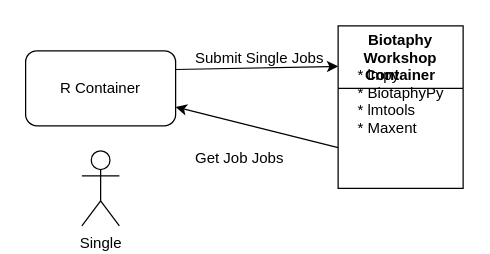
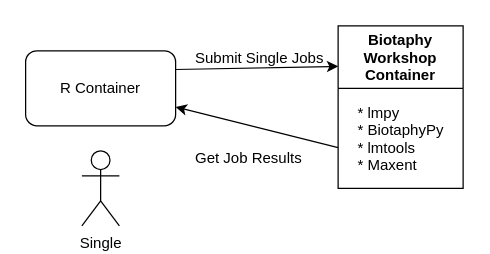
node "* lmpy * BiotaphyPy * lmtools * Maxent": moved (401, 101) -> (401, 138)
node "Get Job Jobs": label "Get Job Jobs" -> "Get Job Results"
